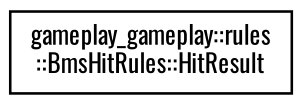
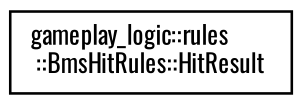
node "gameplay_gameplay::rules ::BmsHitRules::HitResult": label "gameplay_gameplay::rules ::BmsHitRules::HitResult" -> "gameplay_logic::rules ::BmsHitRules::HitResult"
